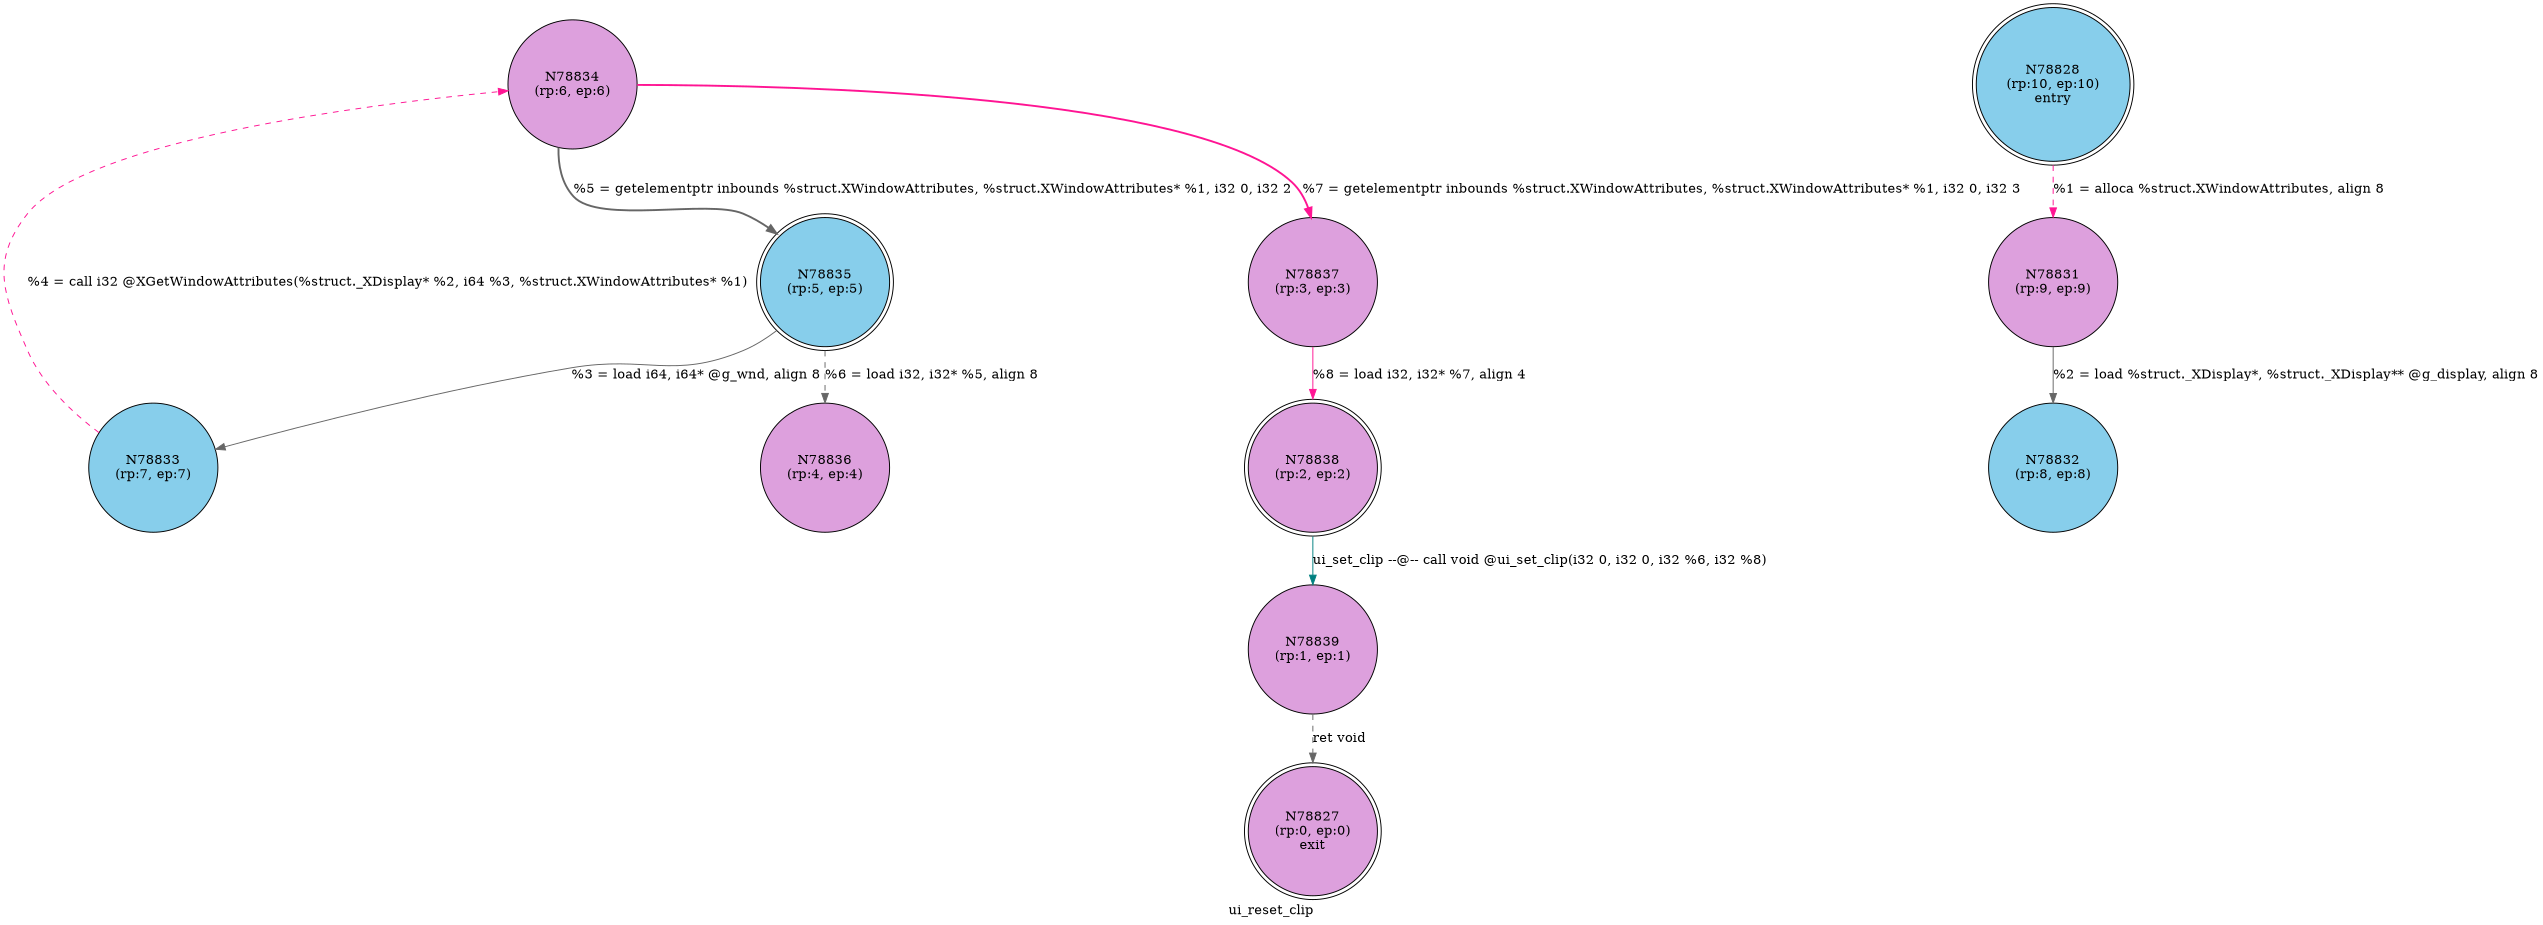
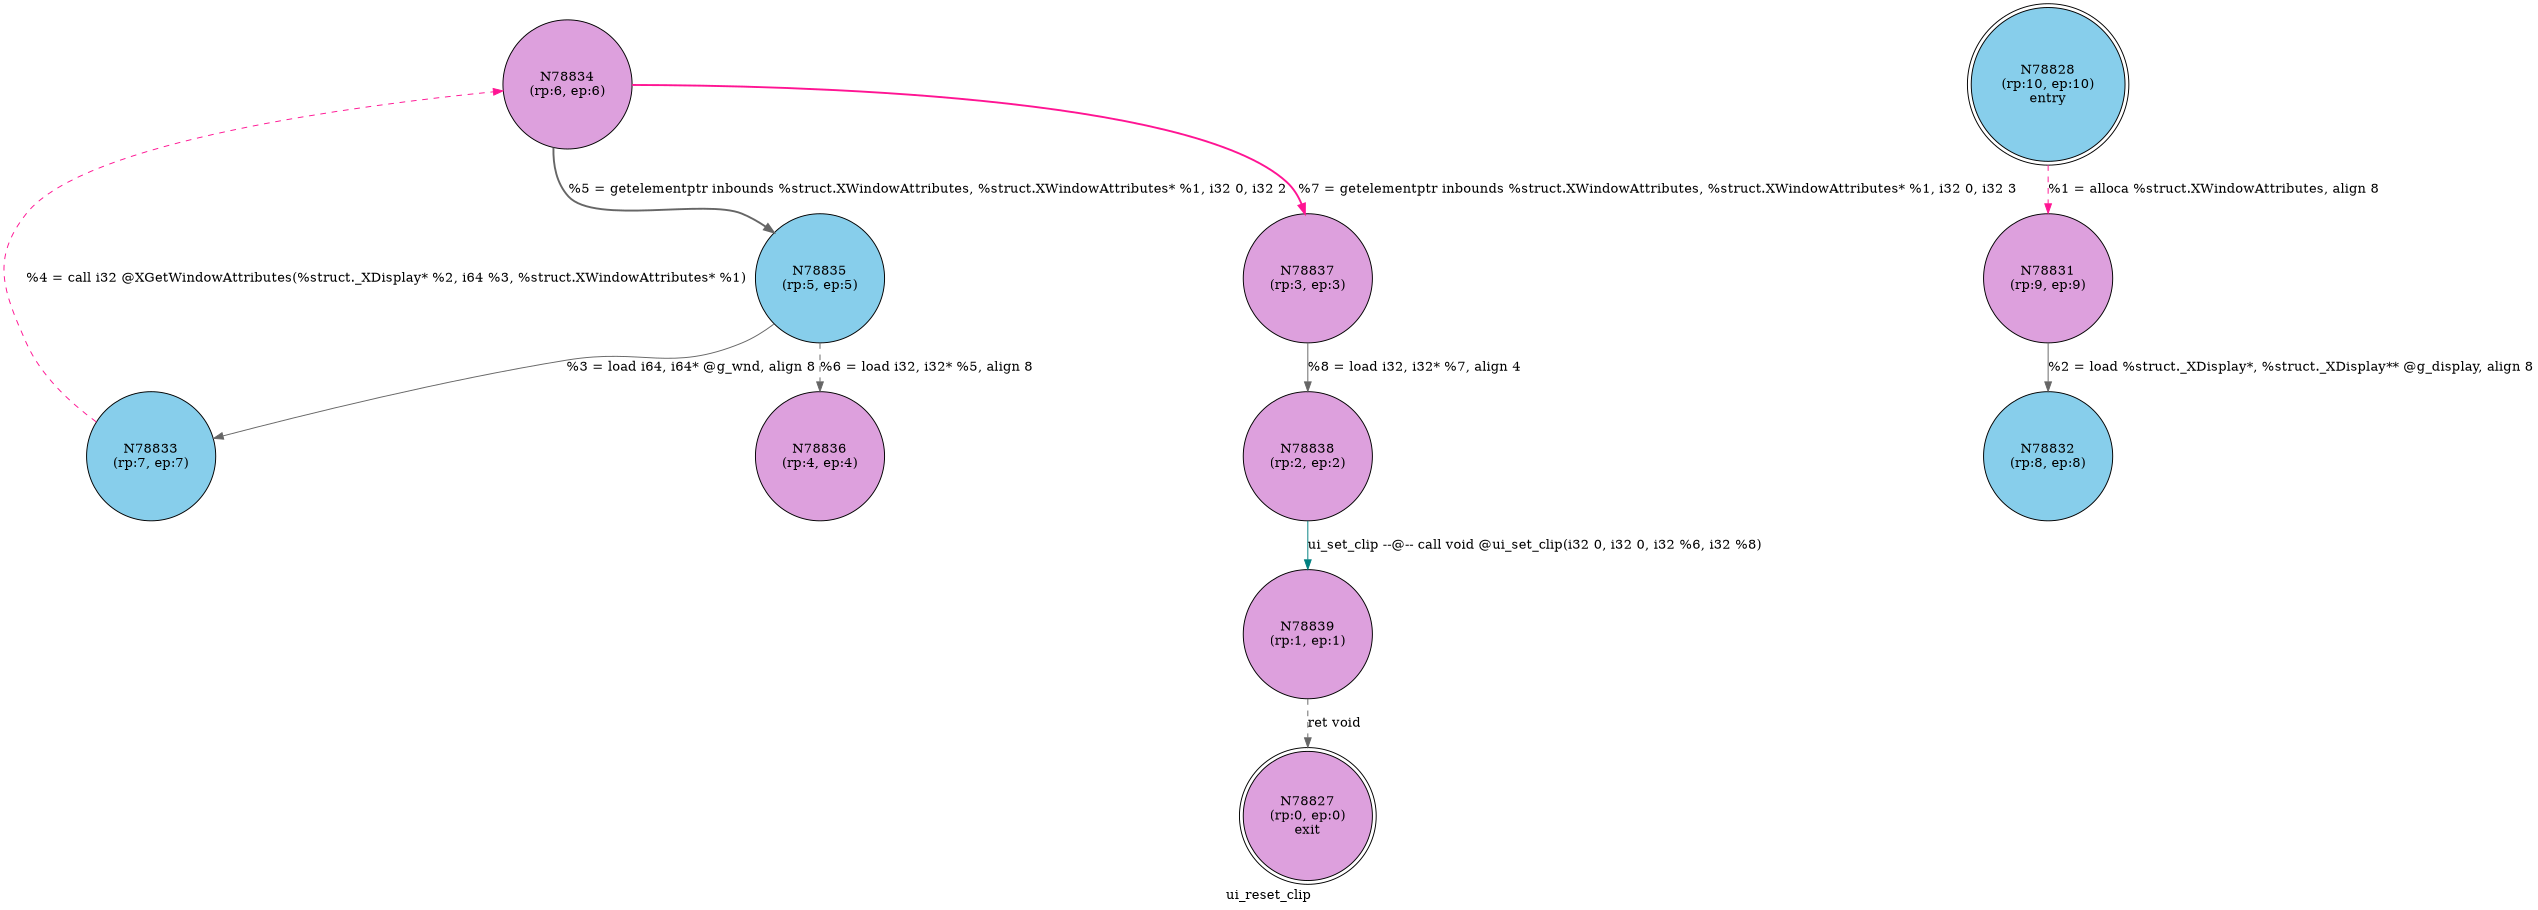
node "N78835 (rp:5, ep:5)": shape doublecircle -> circle
edge "N78837 (rp:3, ep:3)" -> "N78838 (rp:2, ep:2)": color deeppink -> gray40
node "N78838 (rp:2, ep:2)": shape doublecircle -> circle
